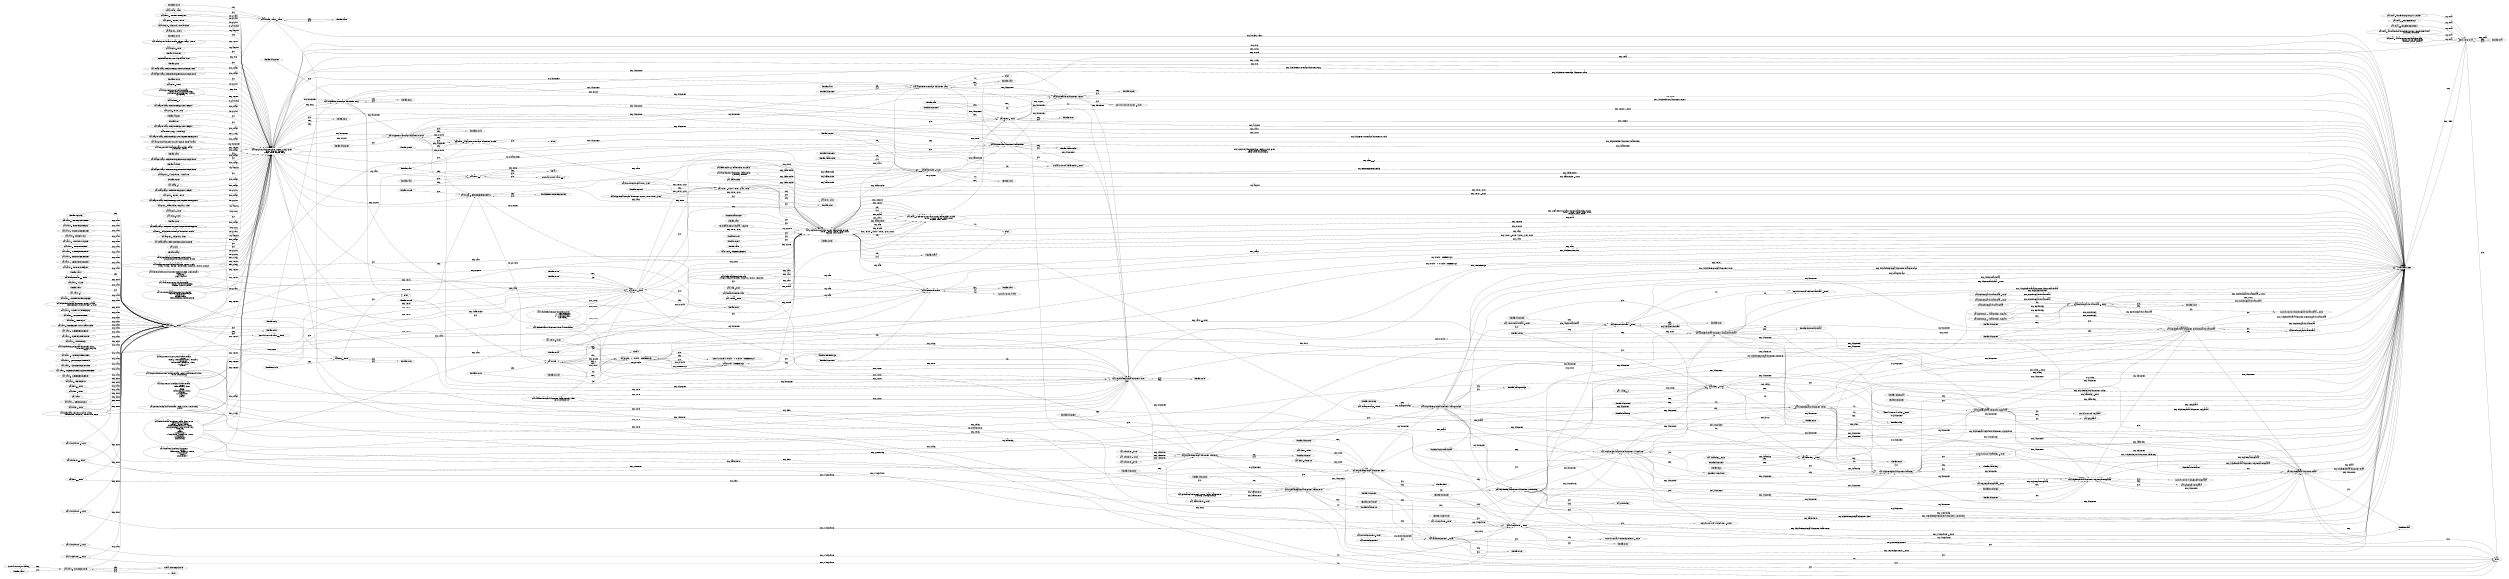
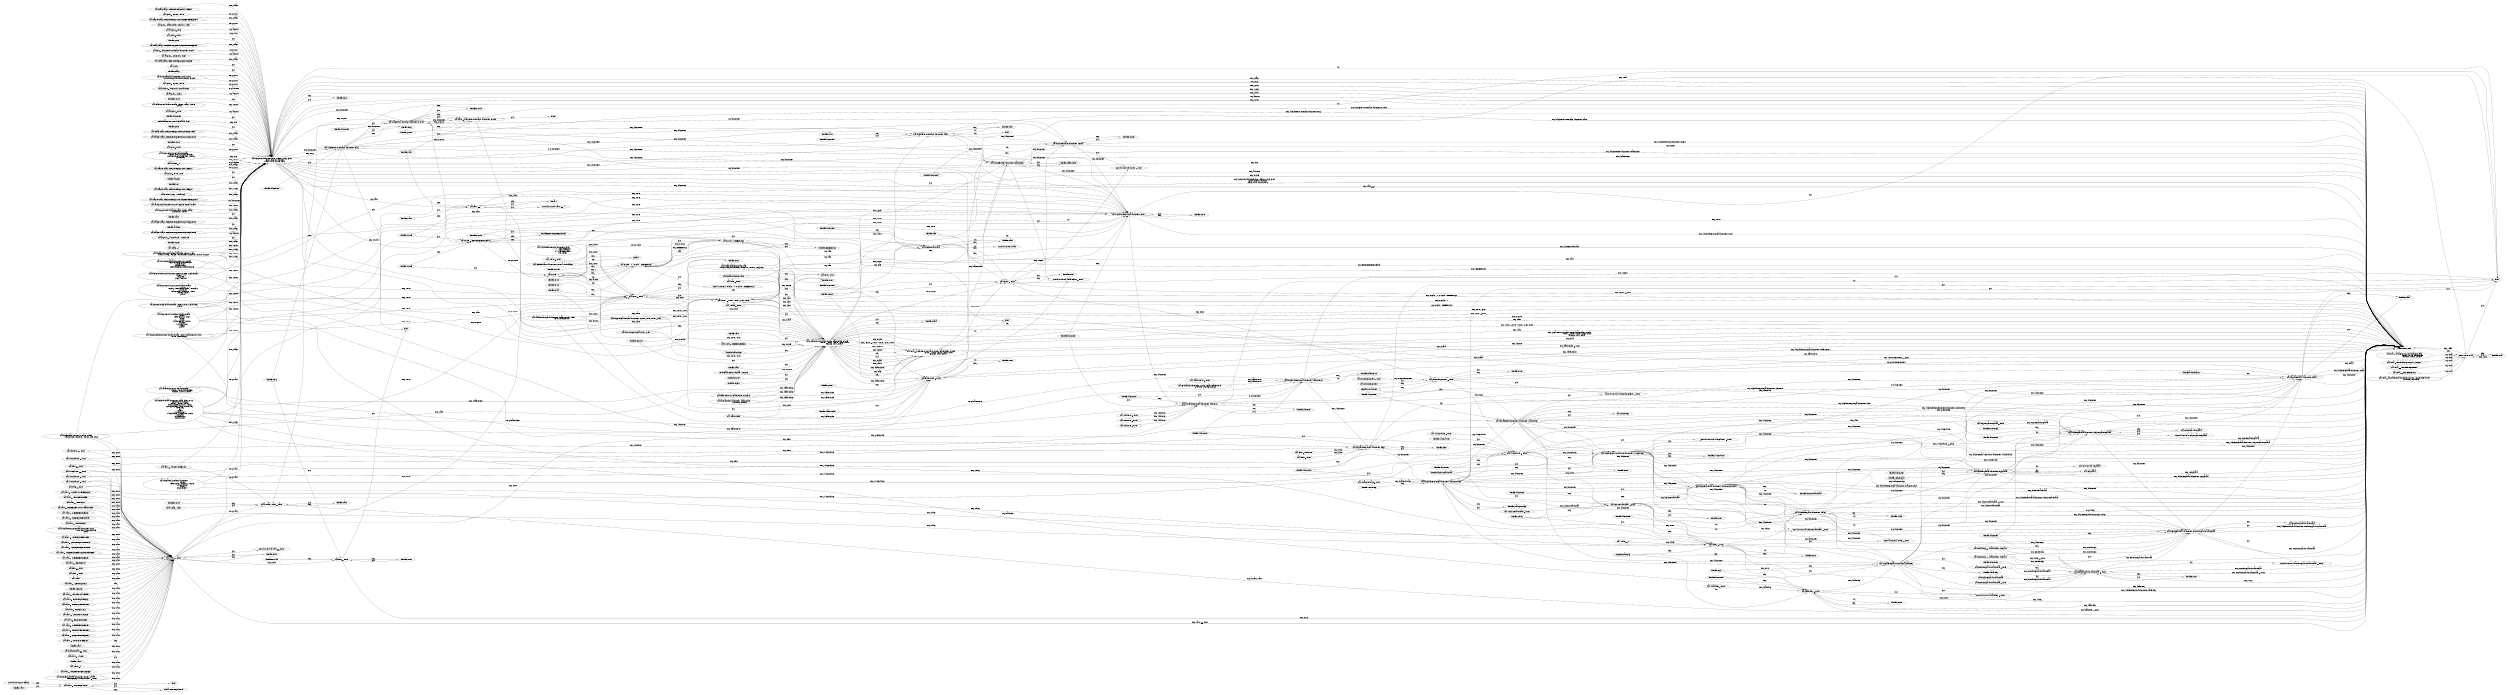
edge "(Call,server->princ)" -> "(Call,(server != NULL) ? server->princ : NULL)": added, label "AST:"
